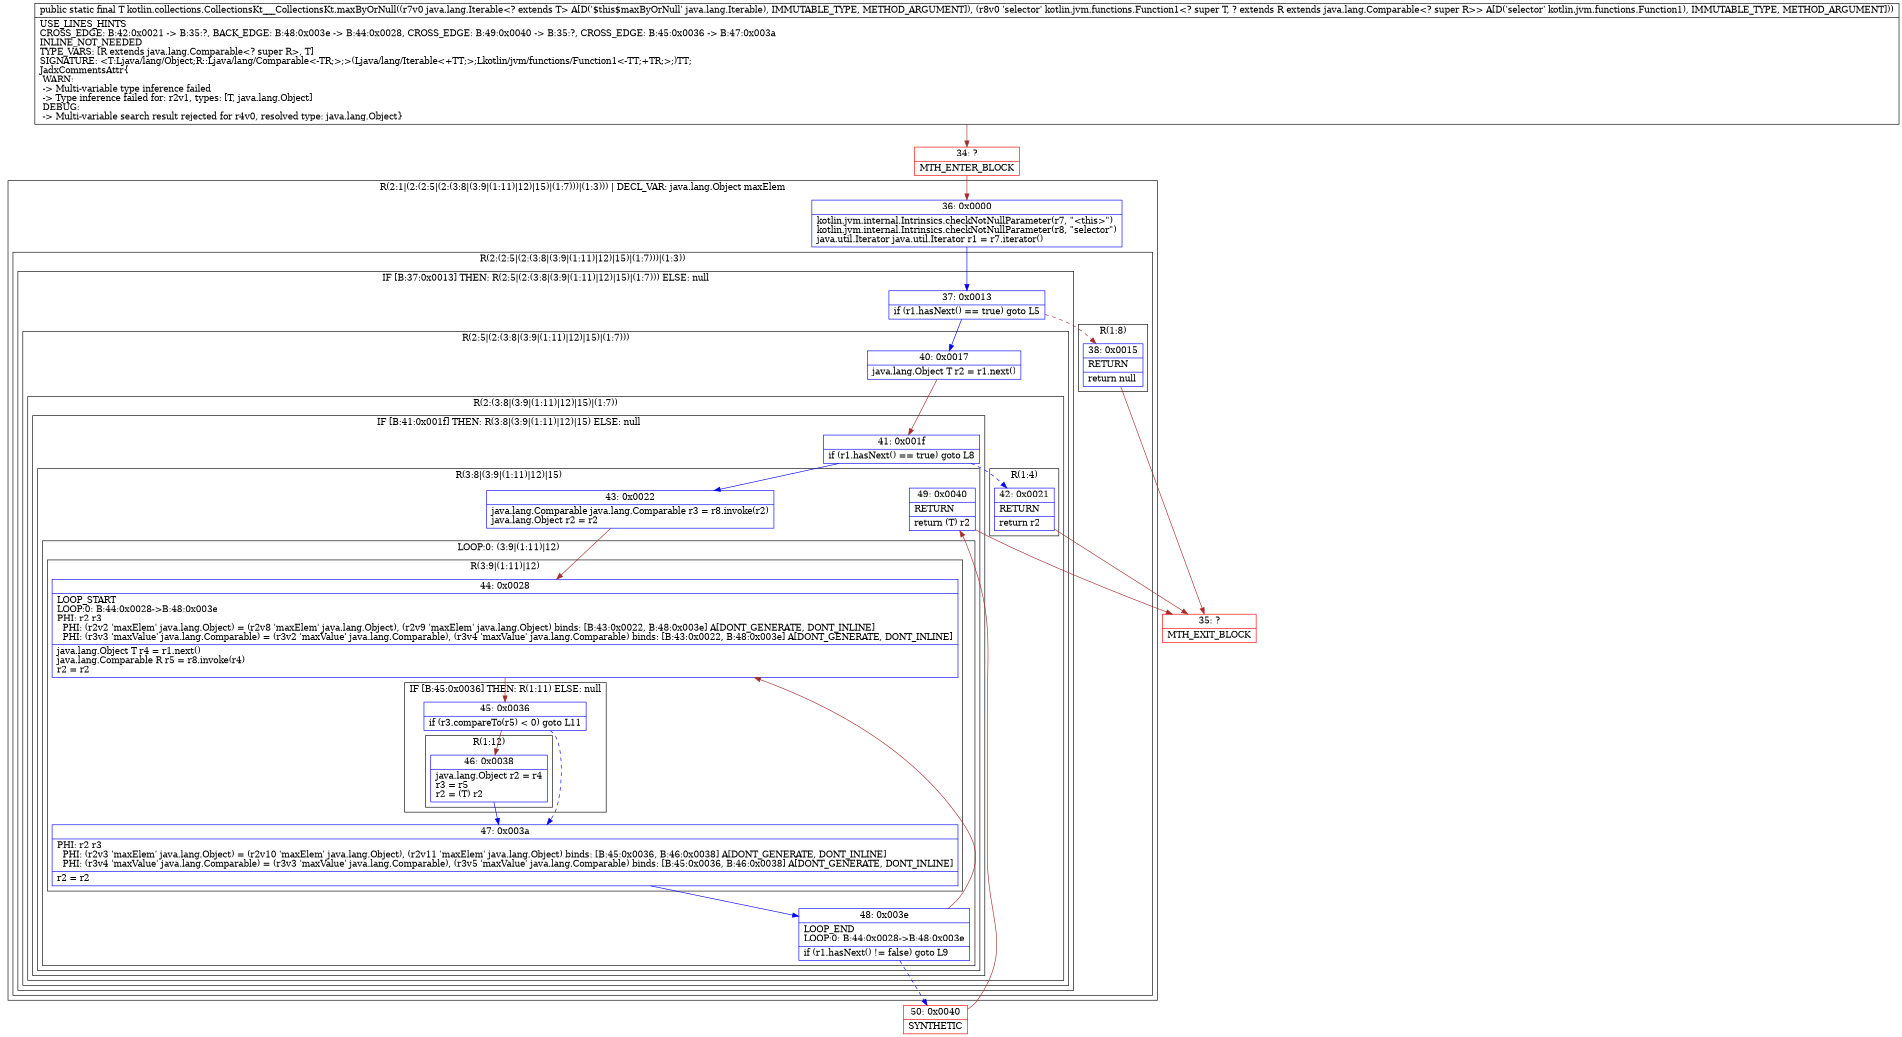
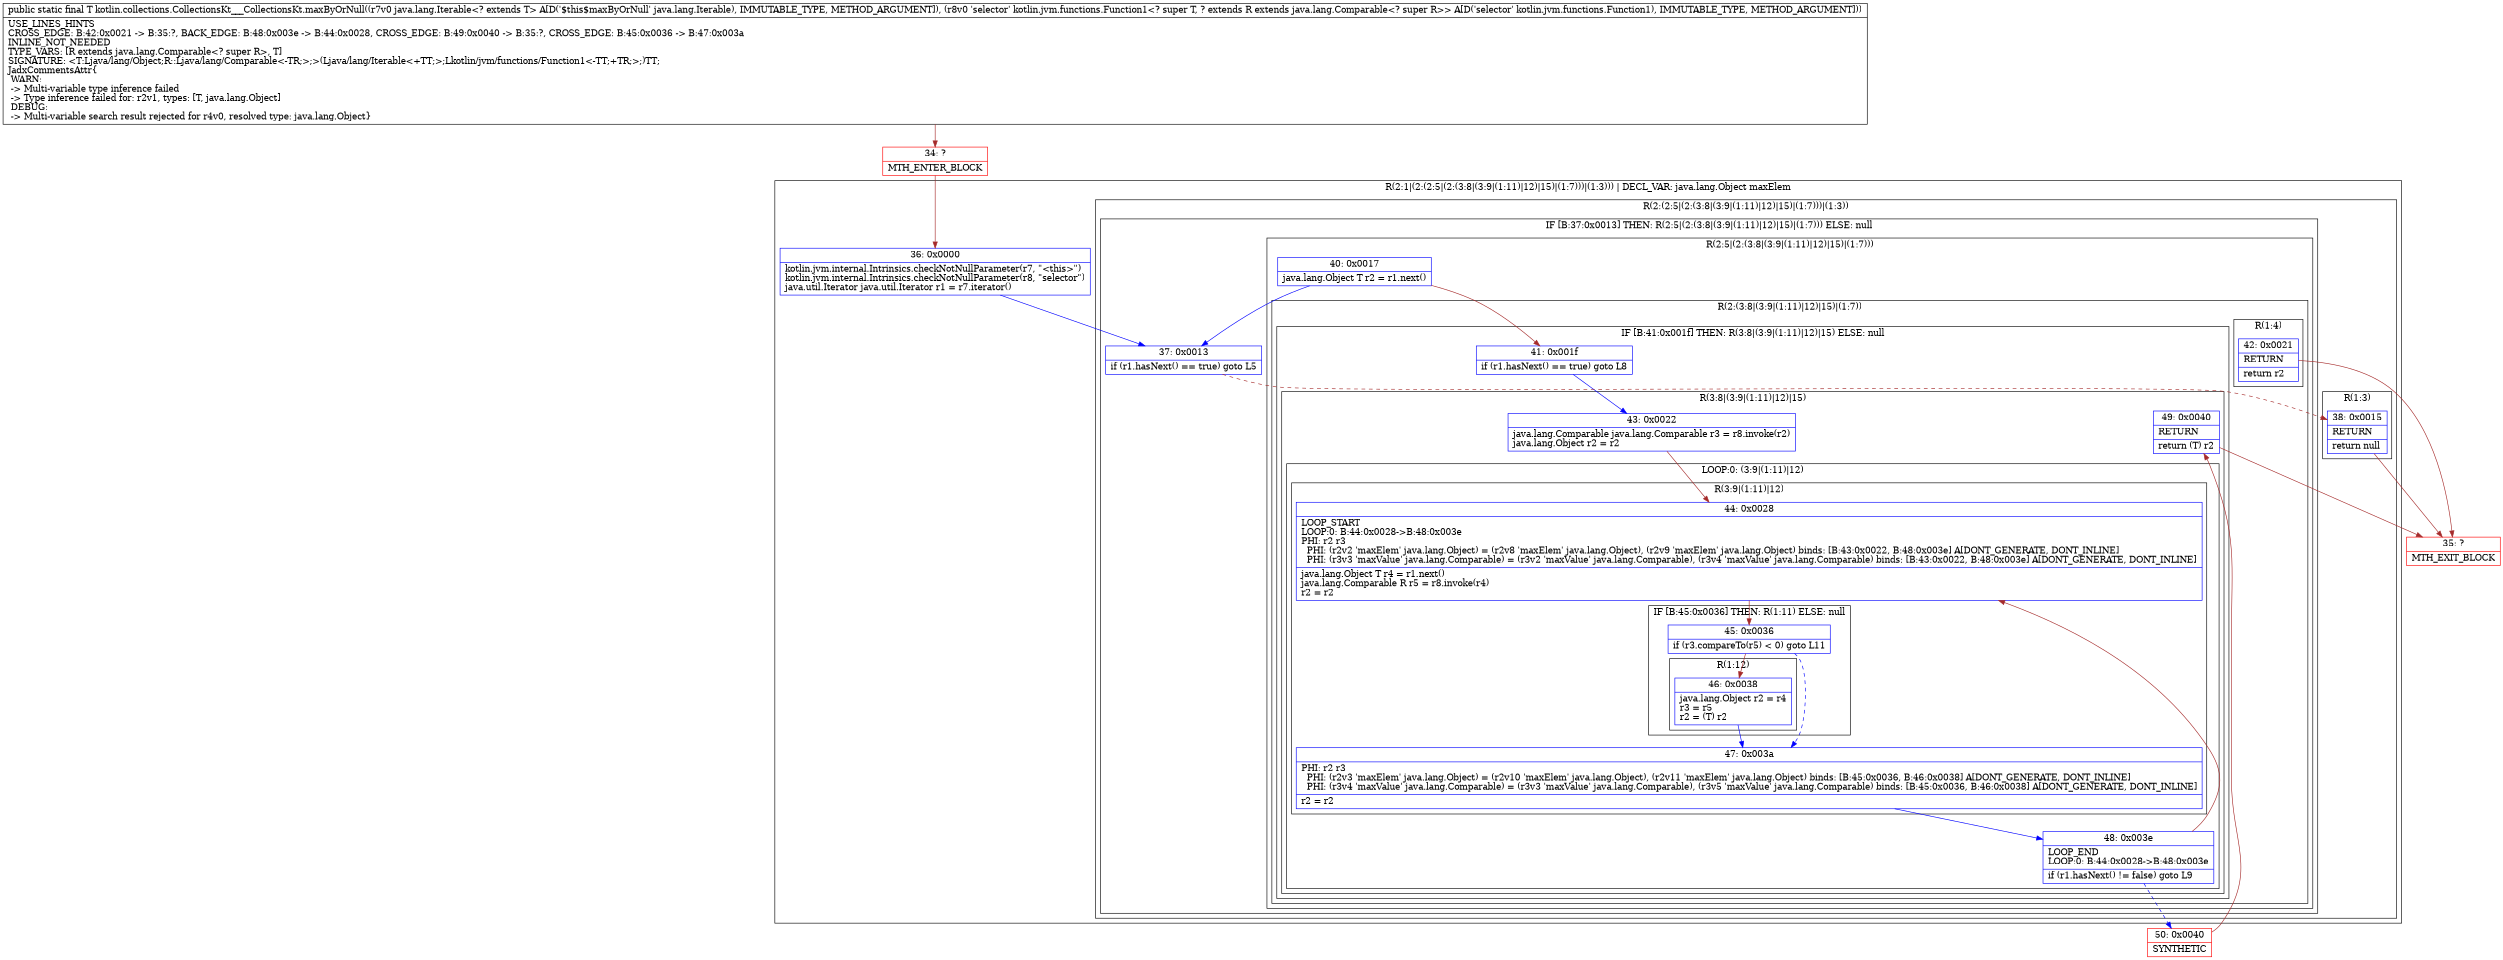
cluster "R(1:8)": label "R(1:8)" -> "R(1:3)"
edge "37: 0x0013" -> "40: 0x0017": reversed
edge "41: 0x001f" -> "42: 0x0021": removed
